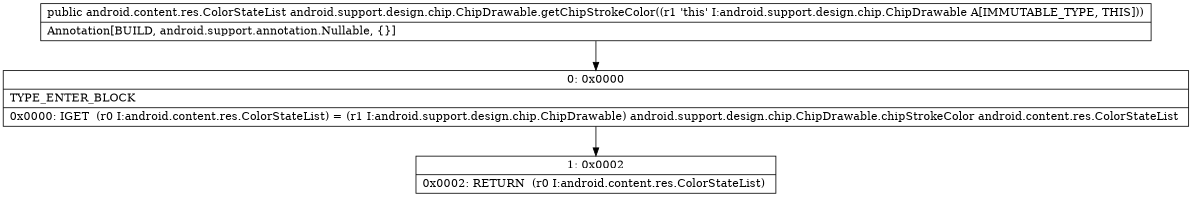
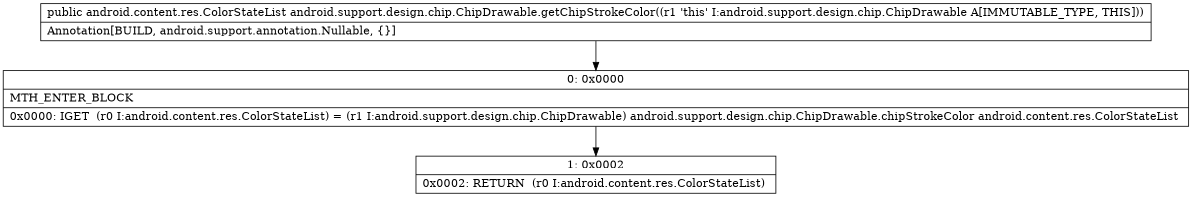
node "0: 0x0000": text "TYPE_ENTER_BLOCK" -> "MTH_ENTER_BLOCK"
